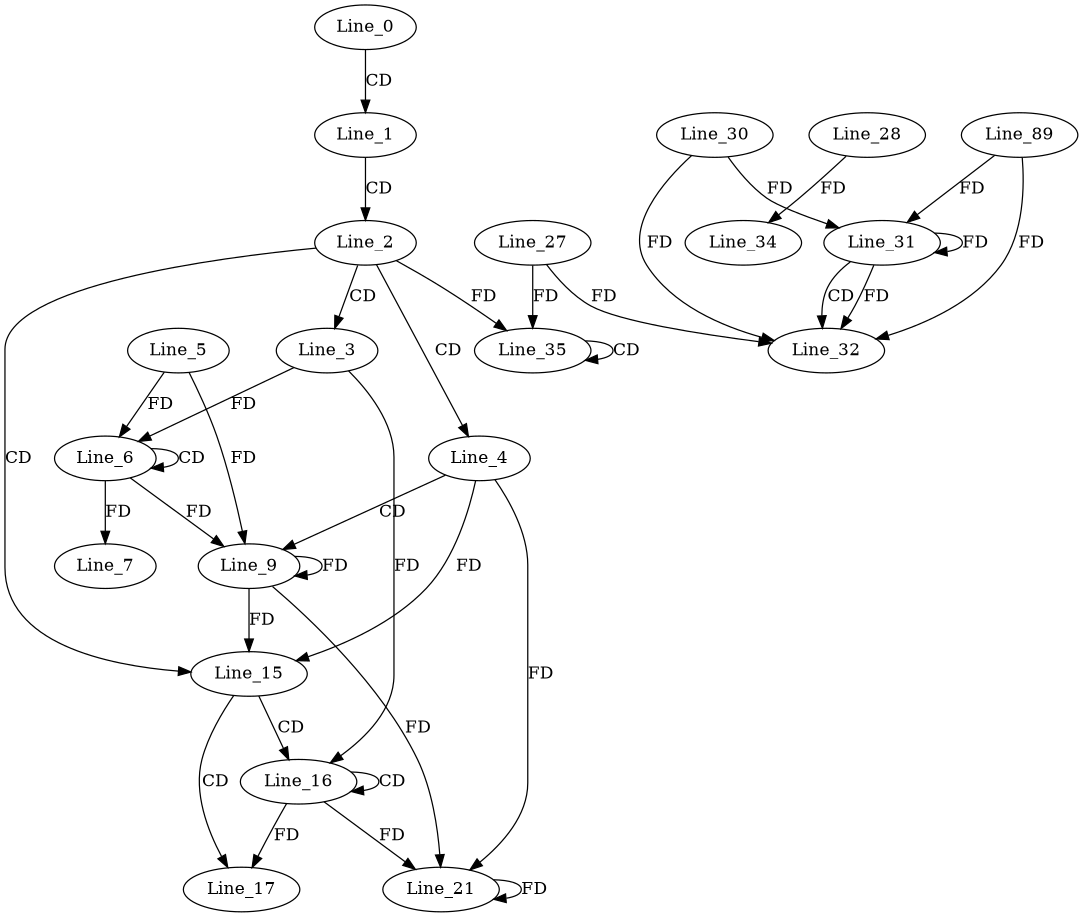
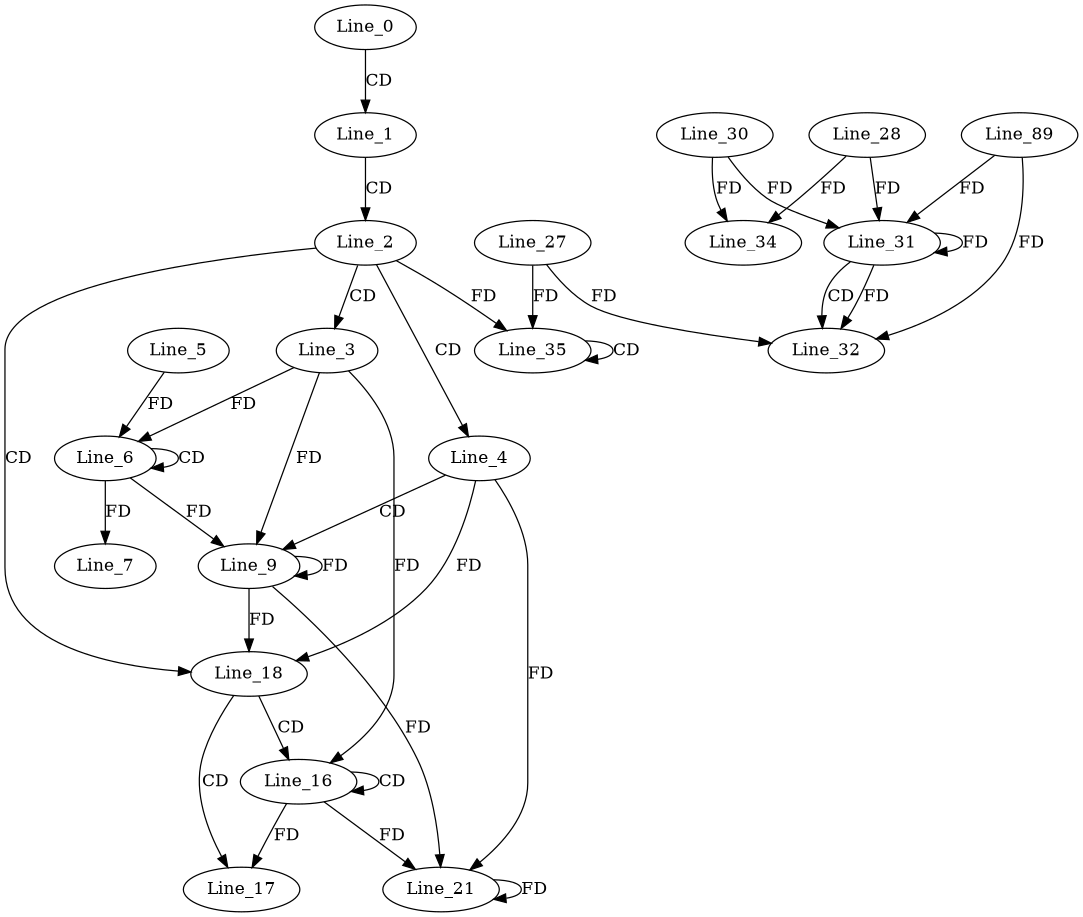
edge "Line_28" -> "Line_31": added, label "FD"
edge "Line_30" -> "Line_32": now "Line_30" -> "Line_34"
edge "Line_5" -> "Line_9": now "Line_3" -> "Line_9"
node "Line_15": label "Line_15" -> "Line_18"
